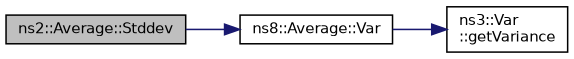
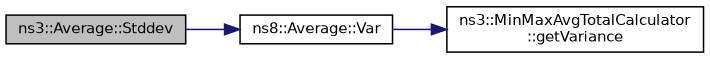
node "ns2::Average::Stddev": label "ns2::Average::Stddev" -> "ns3::Average::Stddev"
node "ns3::Var ::getVariance": label "ns3::Var ::getVariance" -> "ns3::MinMaxAvgTotalCalculator ::getVariance"
